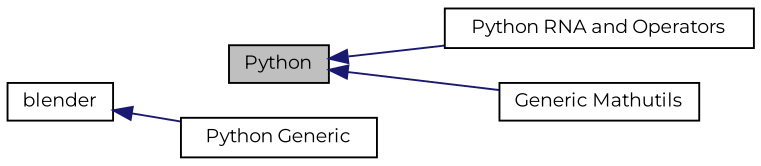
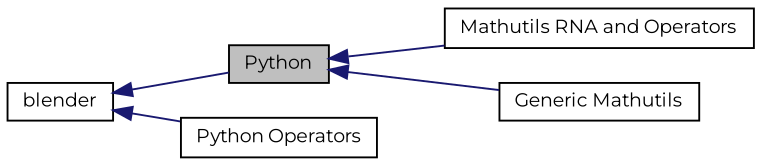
node "Python RNA and Operators": label "Python RNA and Operators" -> "Mathutils RNA and Operators"
edge "Python" -> "blender": added
node "Python Generic": label "Python Generic" -> "Python Operators"
